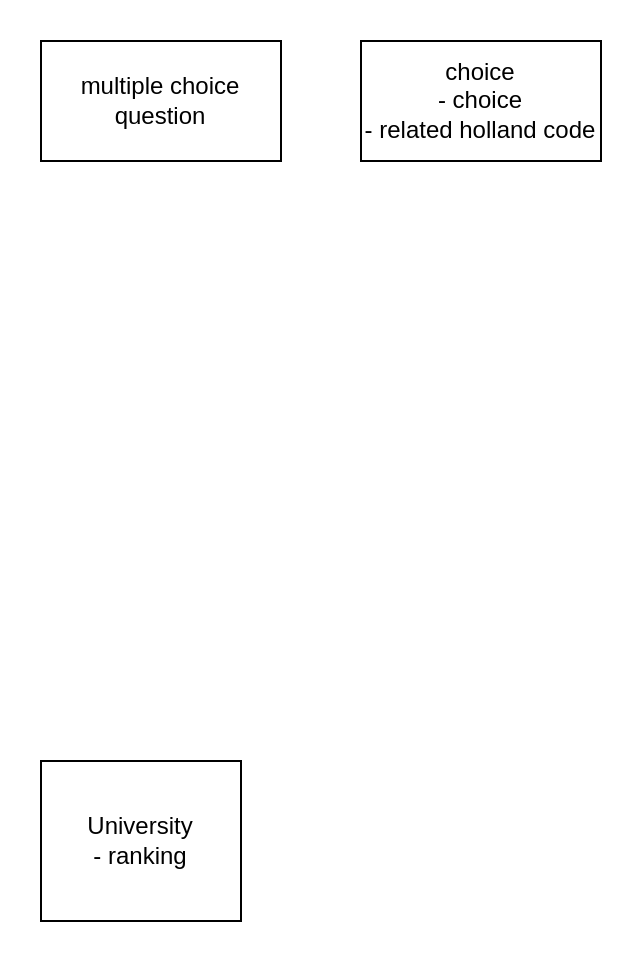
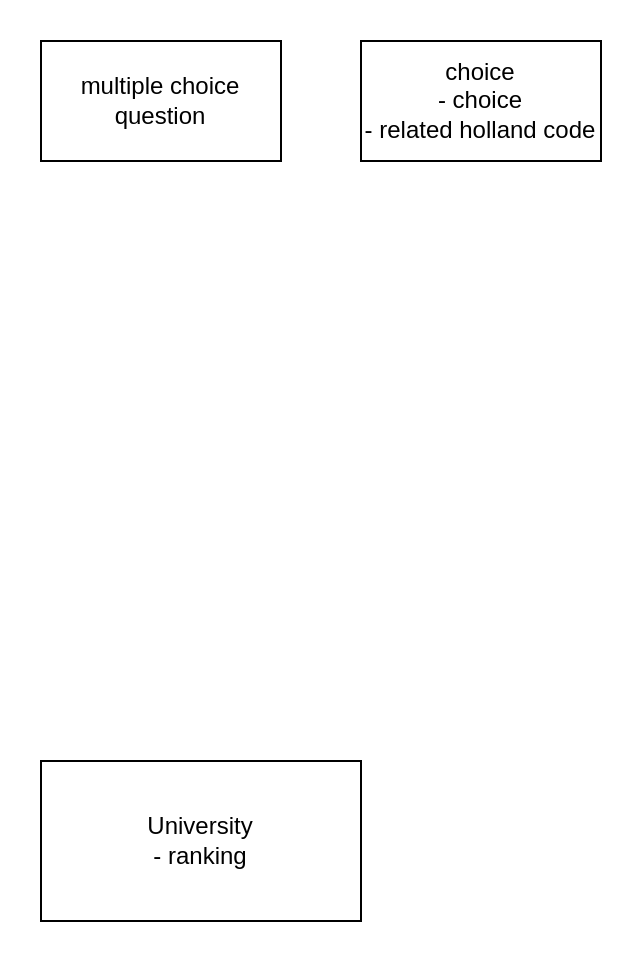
node "University - ranking": size 200x160 -> 320x160
